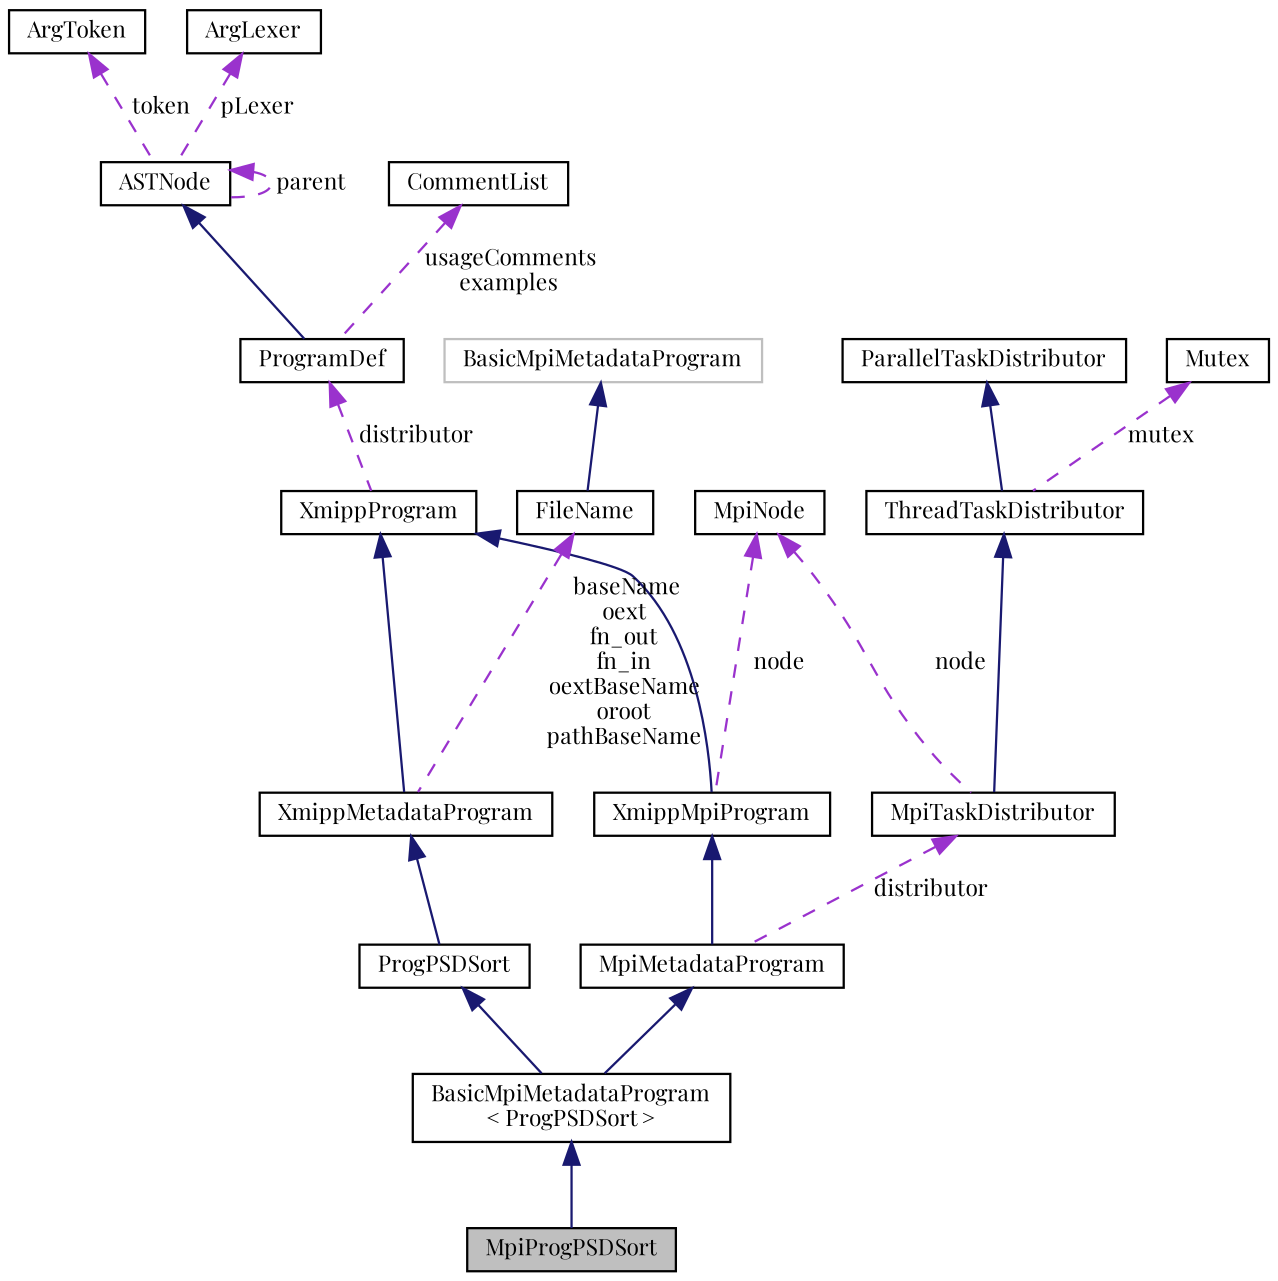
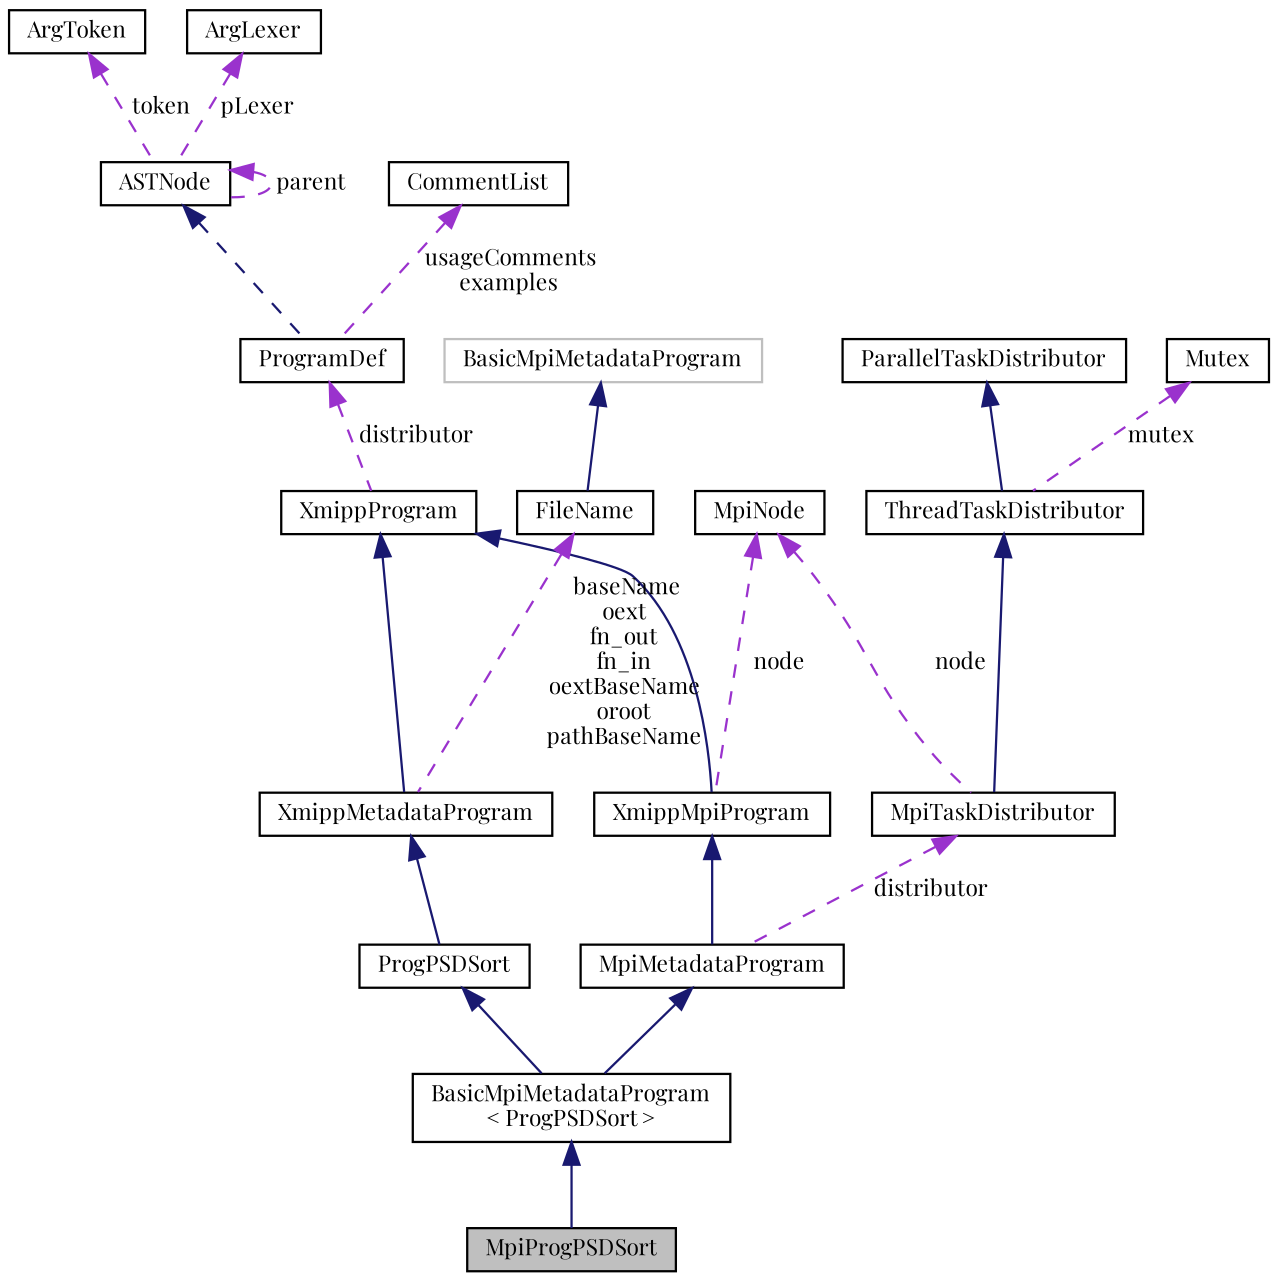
edge "ProgramDef" -> "ASTNode": style solid -> dashed
